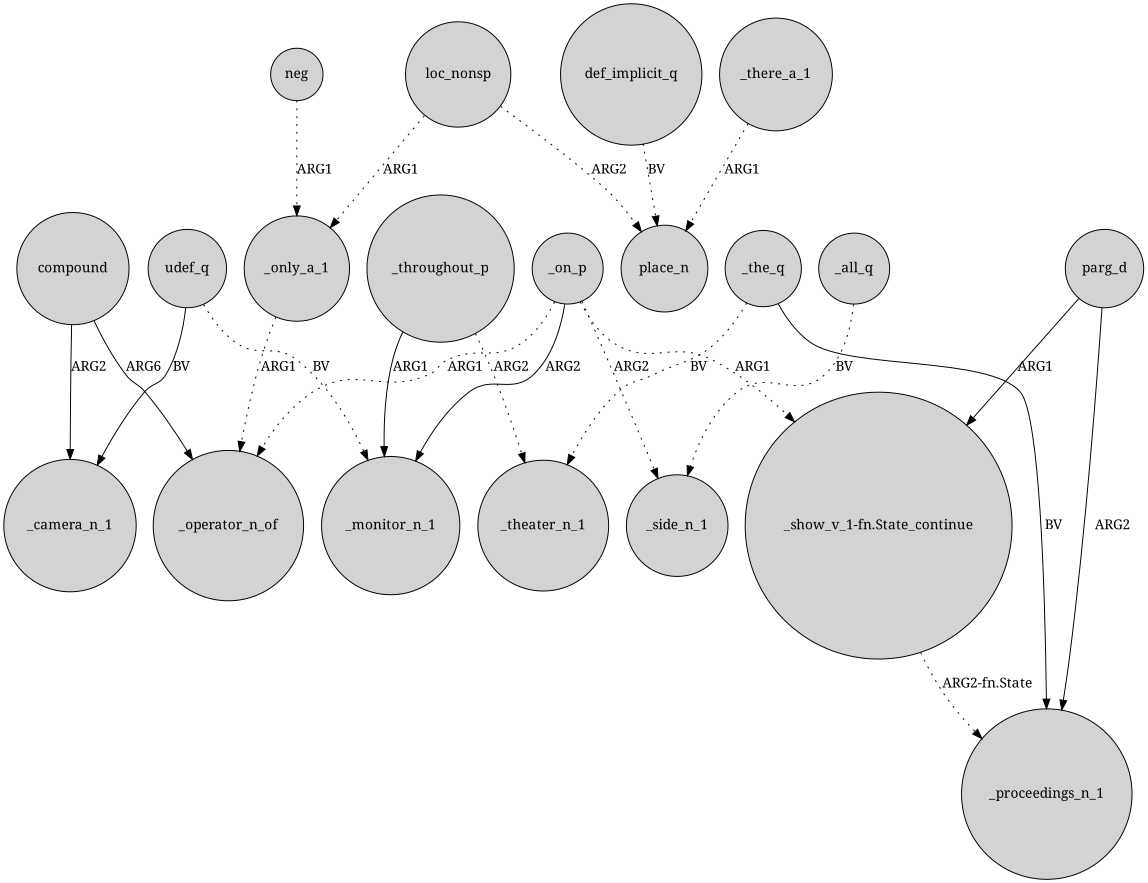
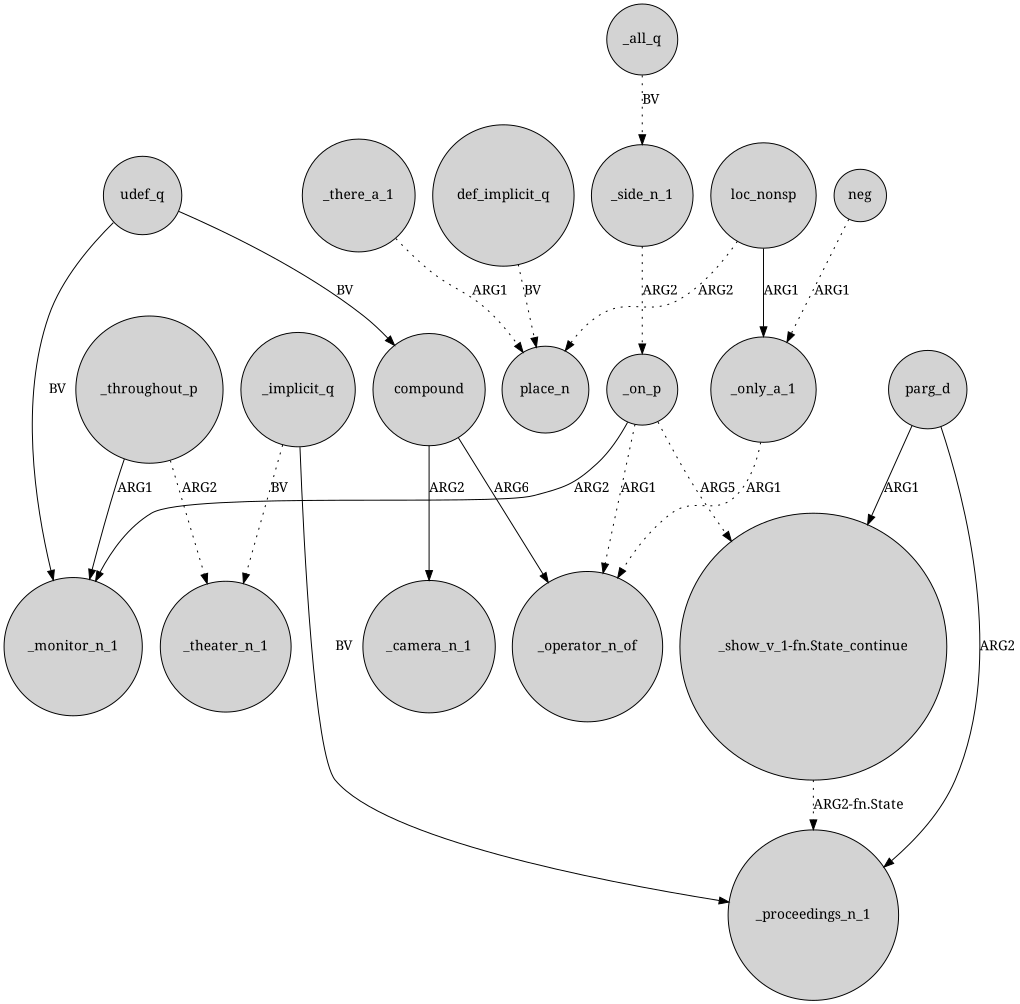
edge "loc_nonsp" -> "_only_a_1": style dotted -> solid
node "_the_q": label "_the_q" -> "_implicit_q"
edge "udef_q" -> "_monitor_n_1": style dotted -> solid
edge "_on_p" -> "_show_v_1-fn.State_continue": label "ARG1" -> "ARG5"
edge "_on_p" -> "_side_n_1": reversed
edge "udef_q" -> "_camera_n_1": now "udef_q" -> "compound"
